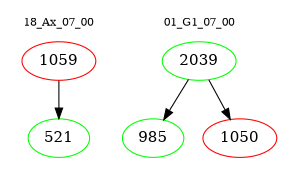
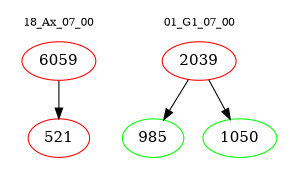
node "1059": label "1059" -> "6059"
node "2039": color green -> red
node "521": color green -> red
node "1050": color red -> green
